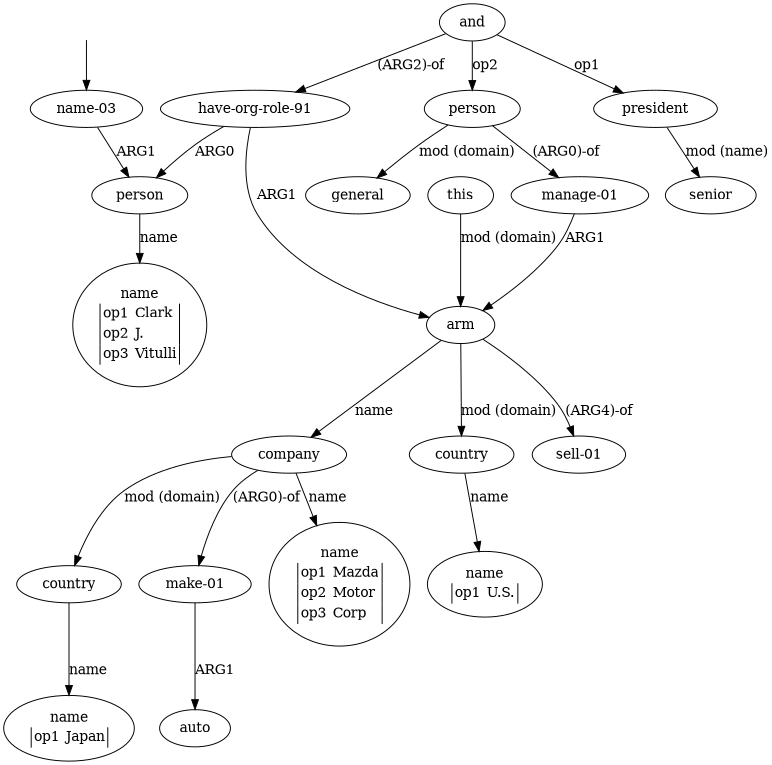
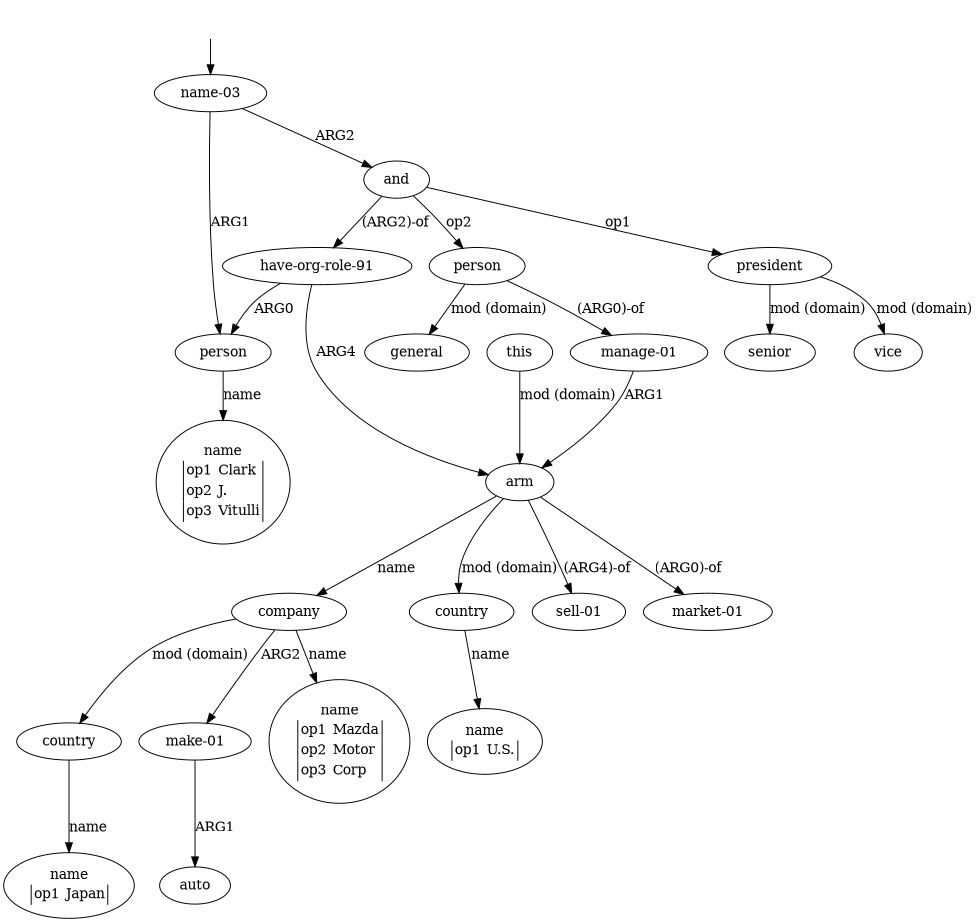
edge "name-03" -> "and": added, label "ARG2"
edge "president" -> "senior": label "mod (name)" -> "mod (domain)"
edge "have-org-role-91" -> "arm": label "ARG1" -> "ARG4"
node "vice": added
edge "company" -> "make-01": label "(ARG0)-of" -> "ARG2"
node "market-01": added
